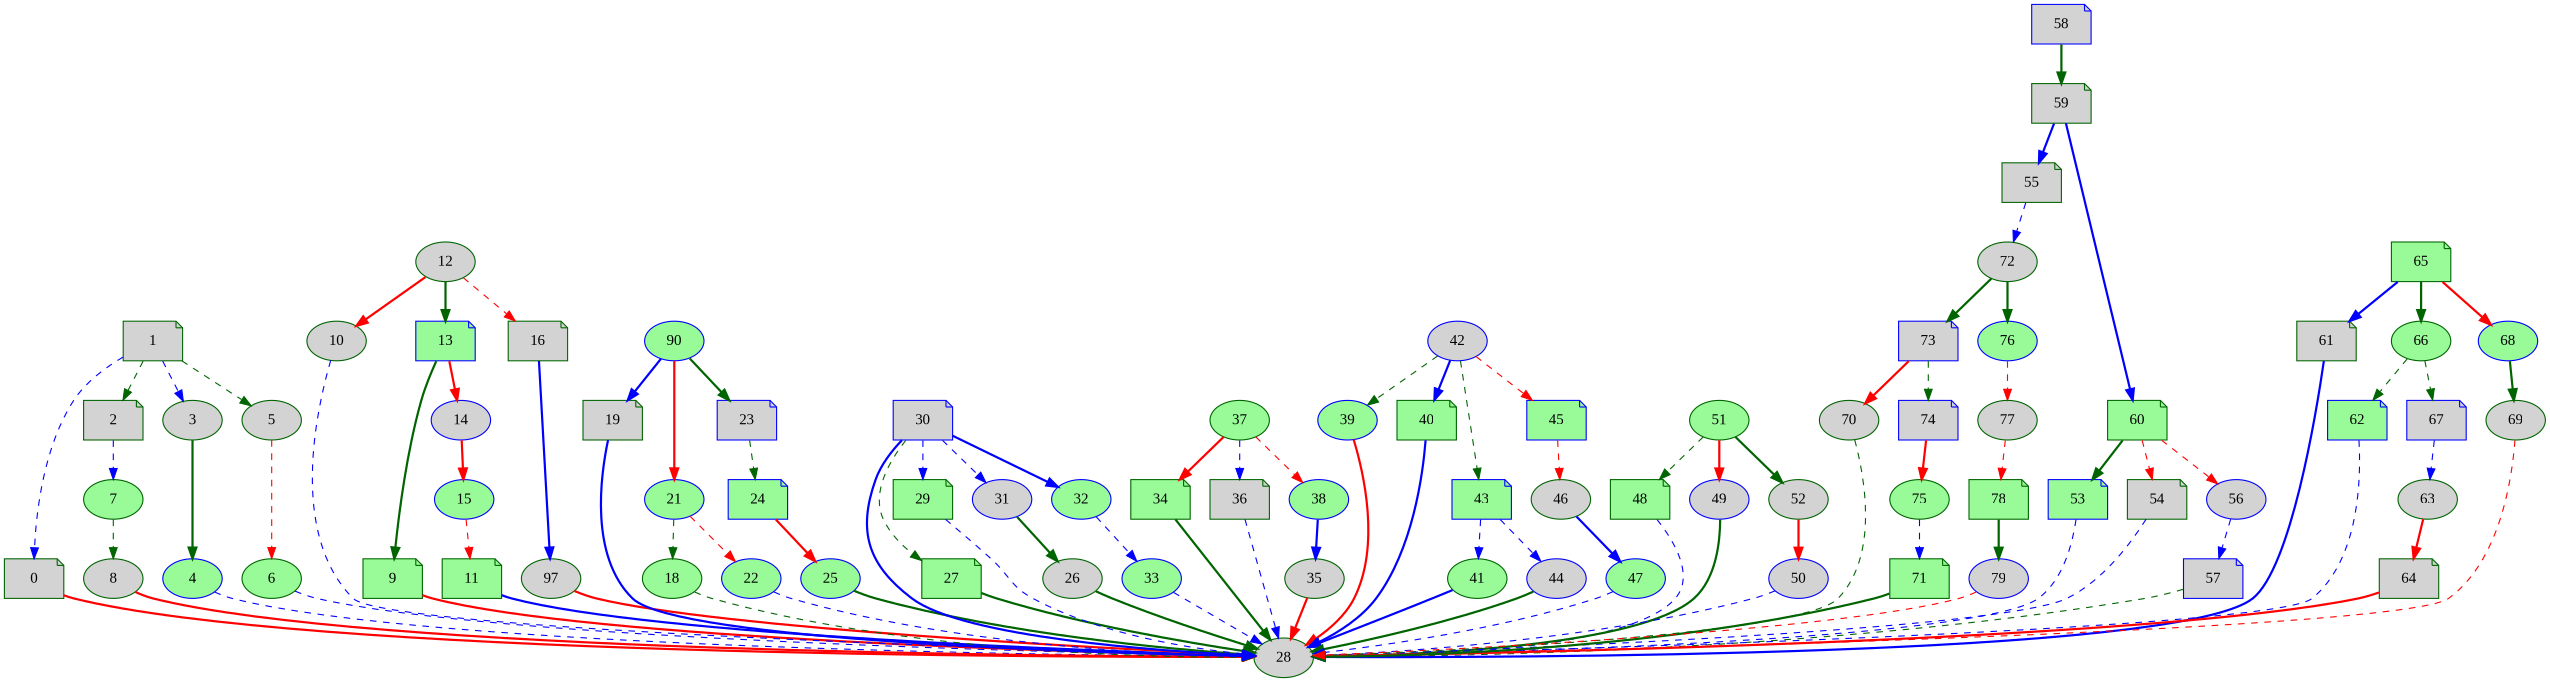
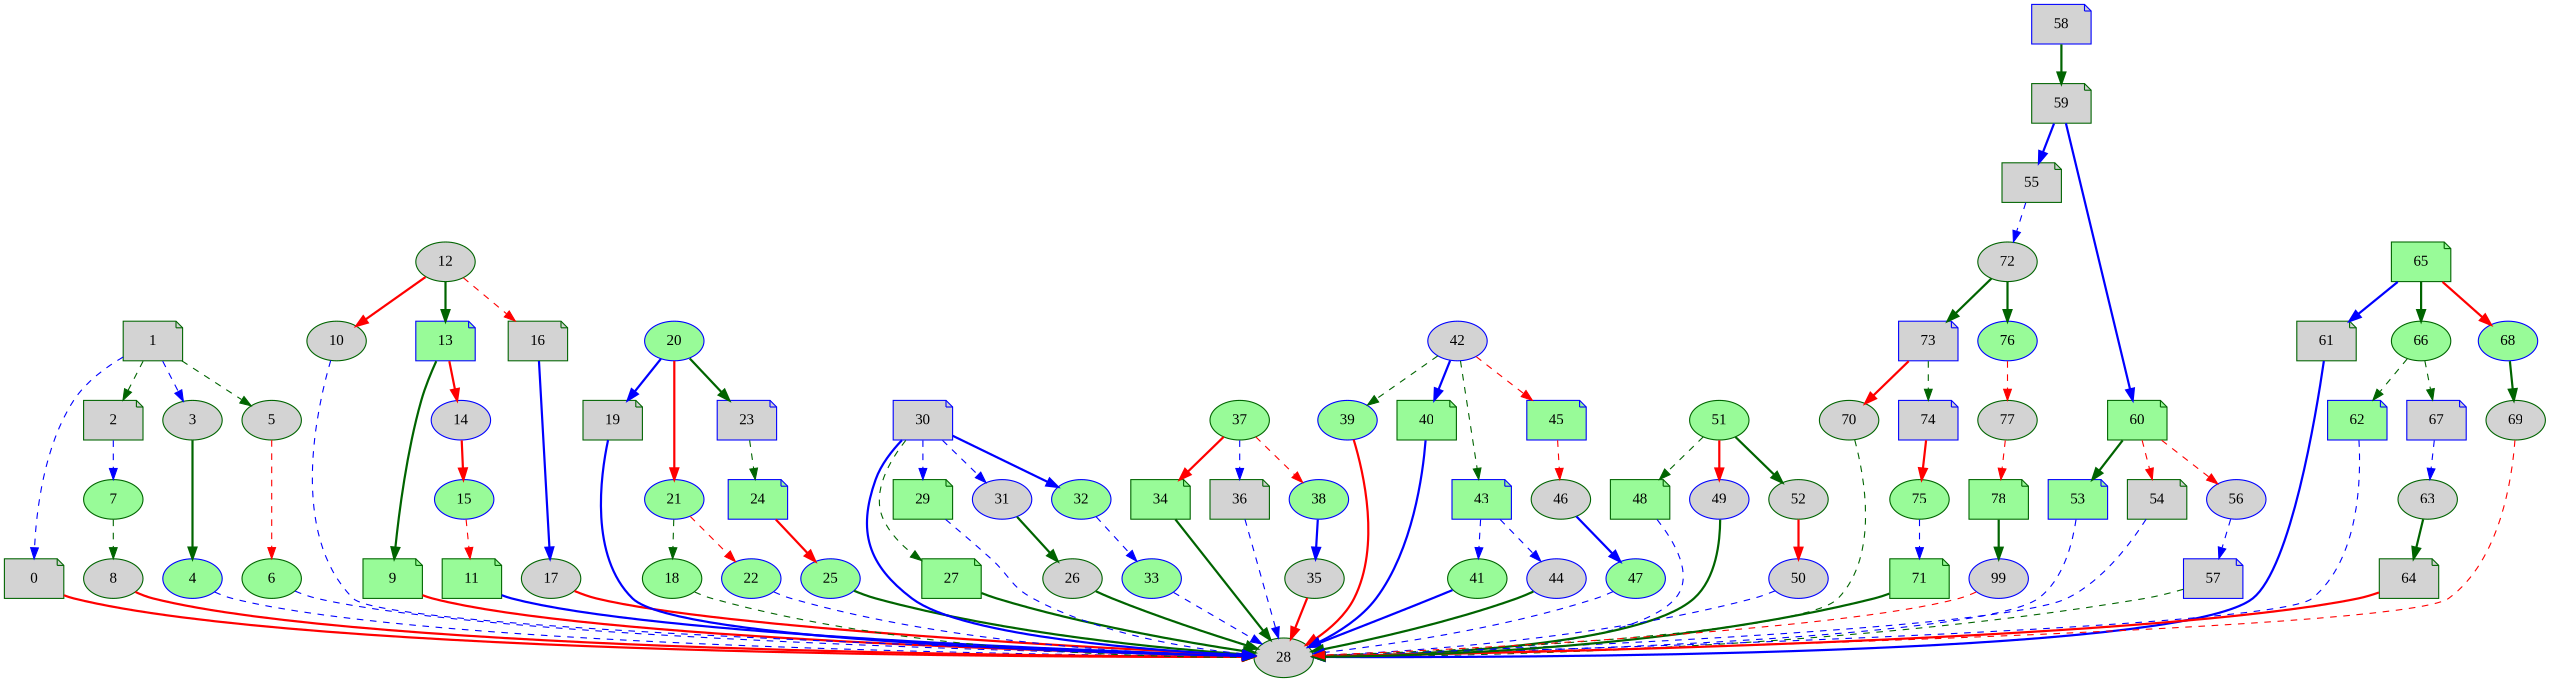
node "90": label "90" -> "20"
edge "63" -> "64": color red -> darkgreen
node "97": label "97" -> "17"
node "79": label "79" -> "99"
